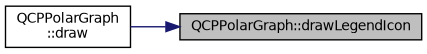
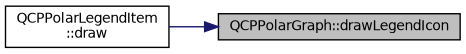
node "QCPPolarGraph ::draw": label "QCPPolarGraph ::draw" -> "QCPPolarLegendItem ::draw"
